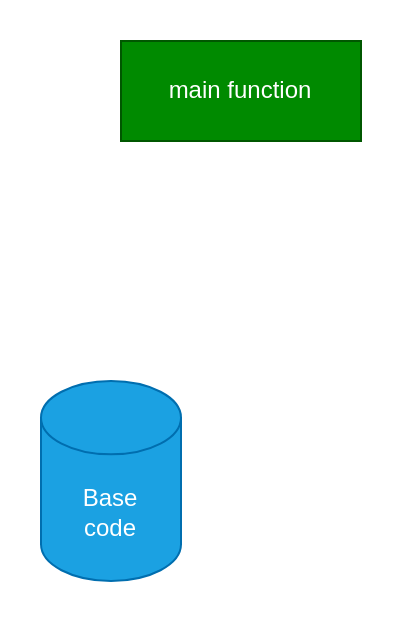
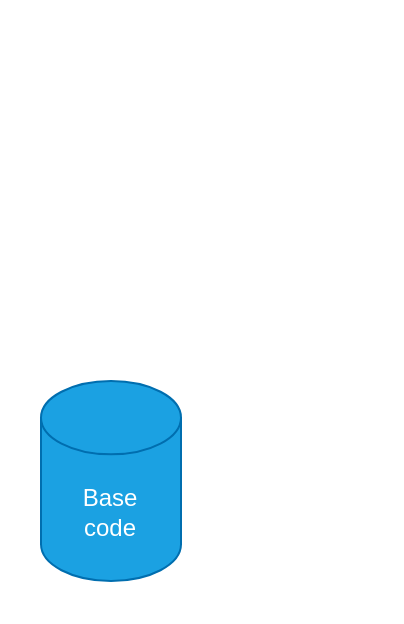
node "main function": removed
